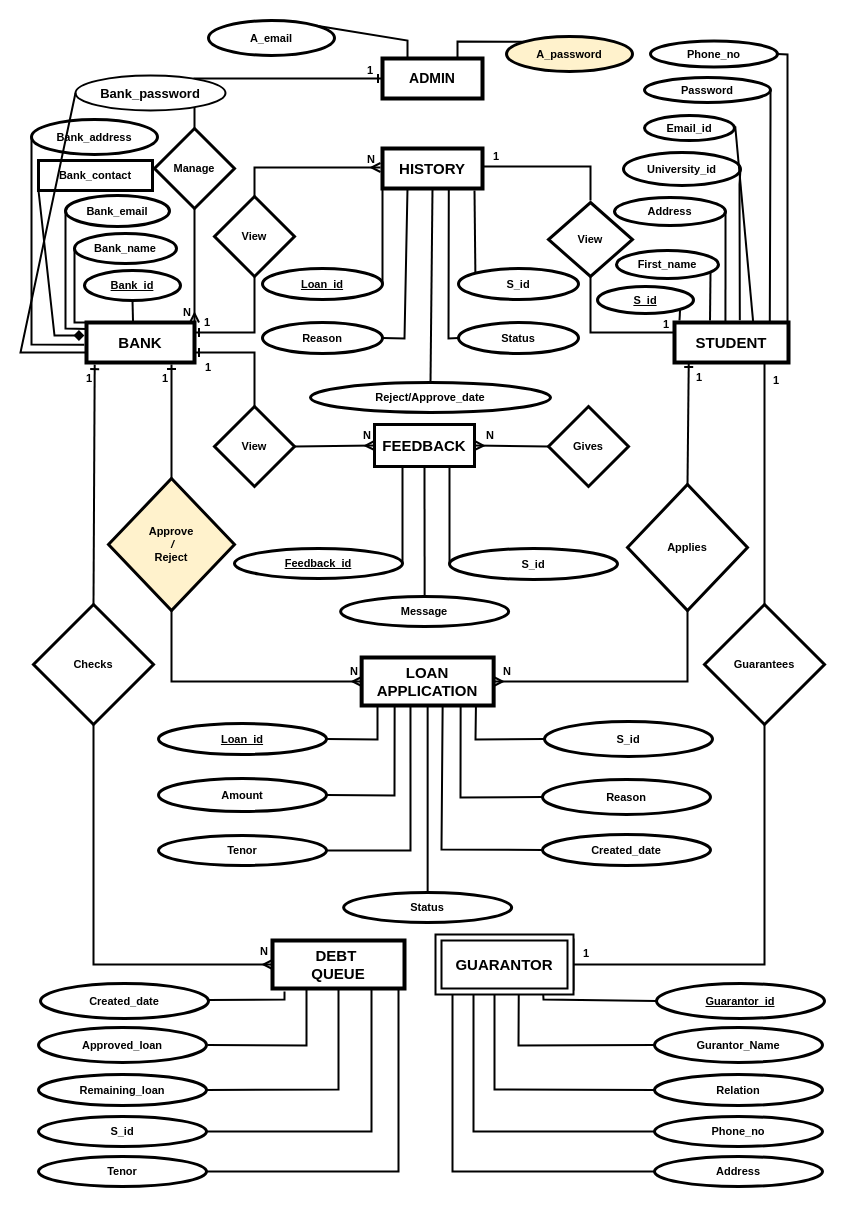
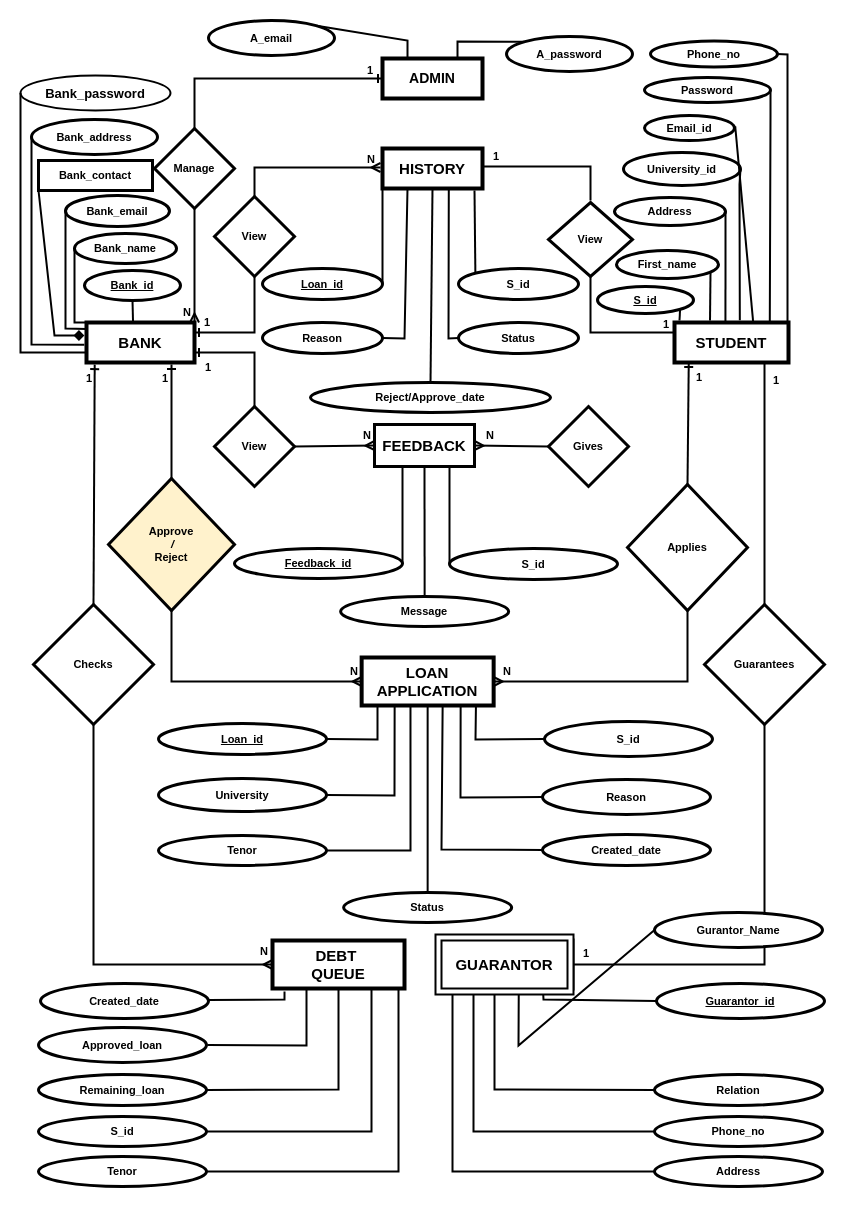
node "A_password": fillcolor #fff2cc -> #ffffff
node "Bank_password": moved (151, 93) -> (96, 93)
node "Amount": label "Amount" -> "University"
node "Gurantor_Name": moved (739, 1045) -> (739, 930)
